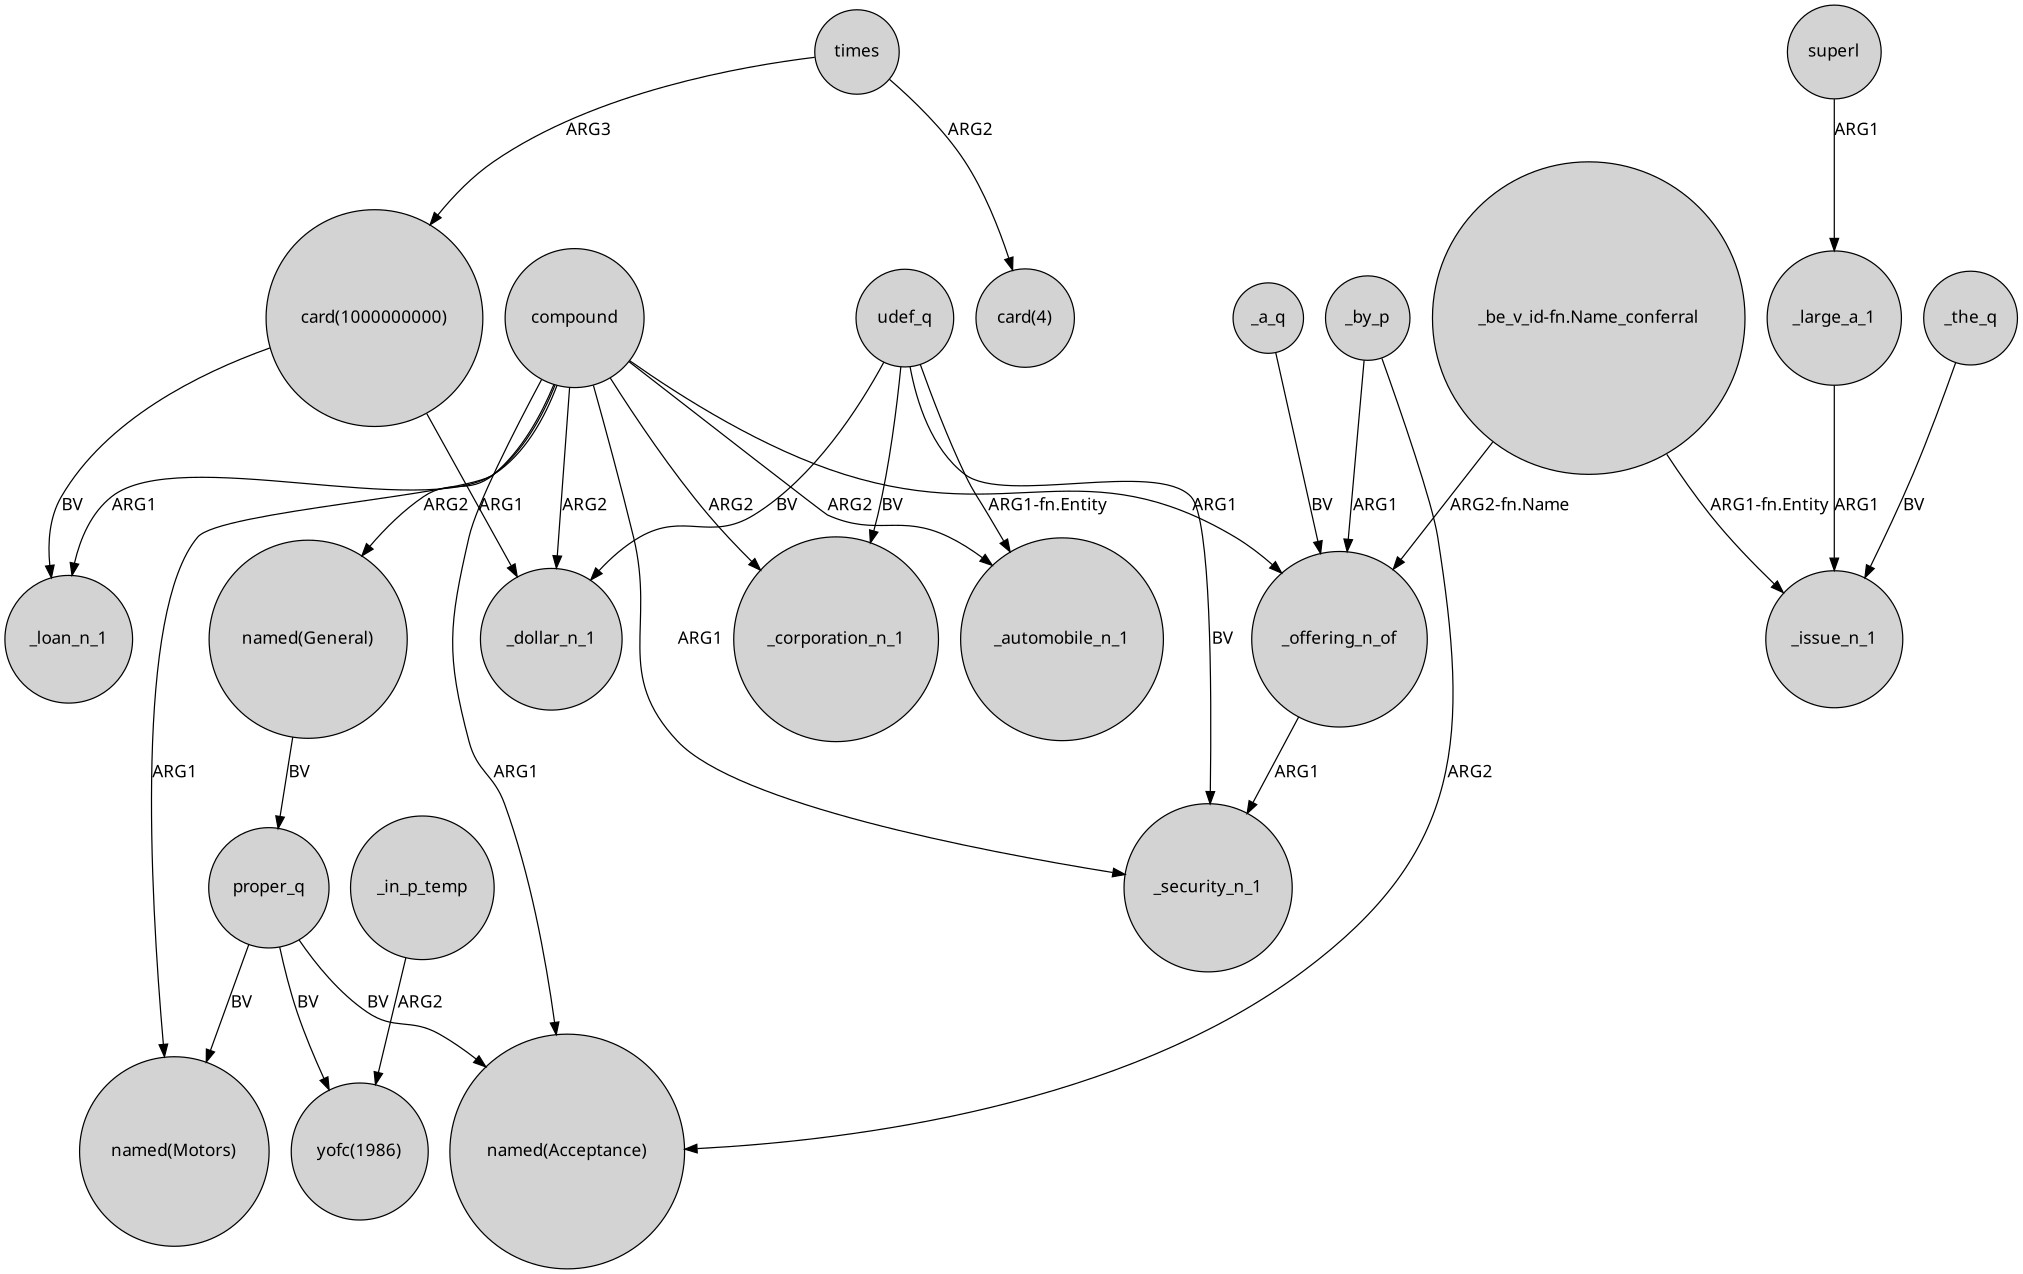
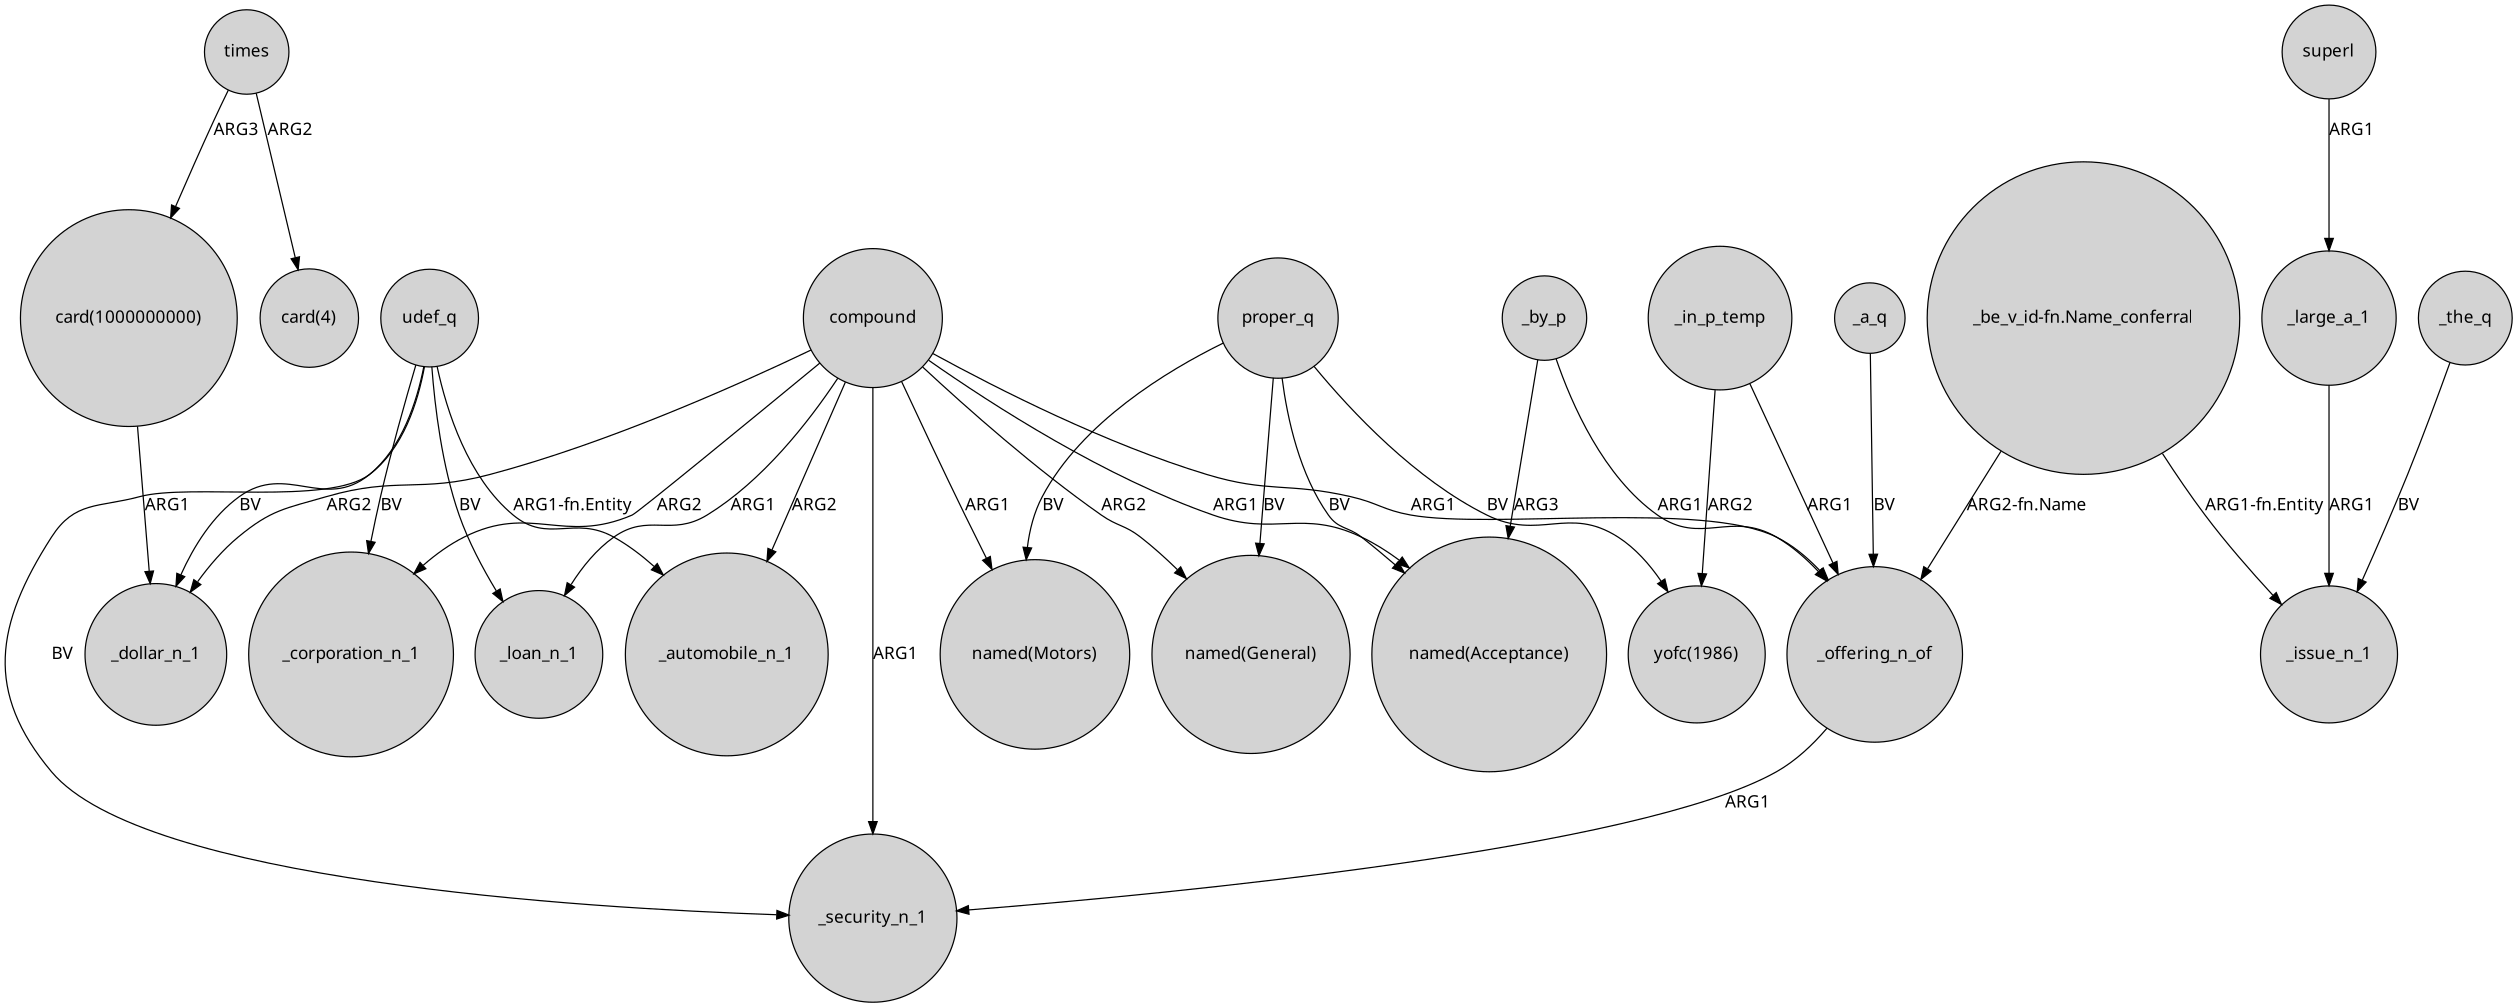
edge "card(1000000000)" -> "_loan_n_1": now "udef_q" -> "_loan_n_1"
edge "_in_p_temp" -> "_offering_n_of": added, label "ARG1"
edge "_by_p" -> "named(Acceptance)": label "ARG2" -> "ARG3"
edge "named(General)" -> "proper_q": reversed
